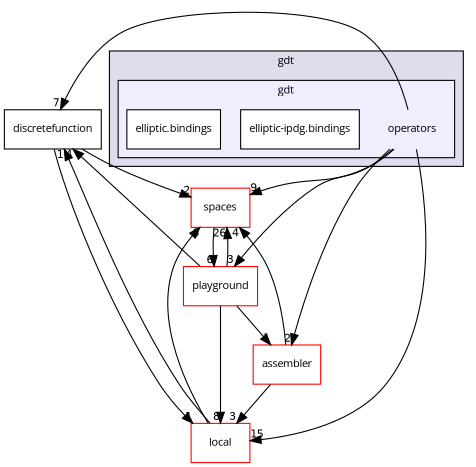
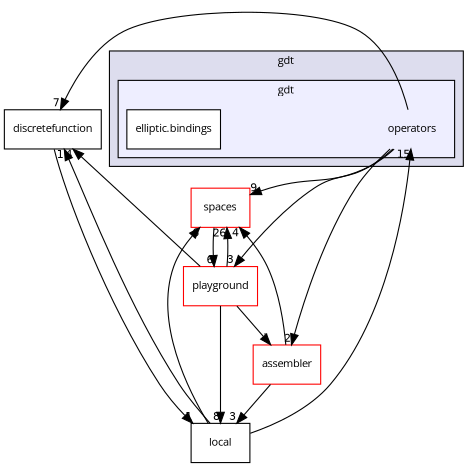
node "elliptic-ipdg.bindings": removed
edge "discretefunction" -> "spaces": removed
edge "operators" -> "local": reversed
node "local": color red -> black
